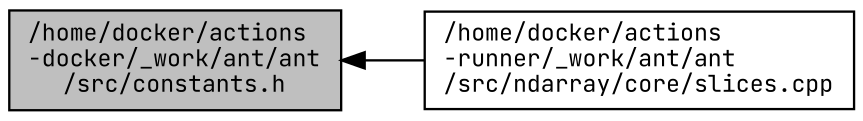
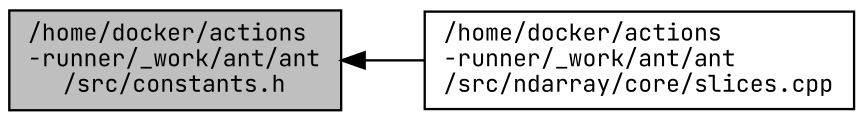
node "/home/docker/actions -docker/_work/ant/ant /src/constants.h": label "/home/docker/actions -docker/_work/ant/ant /src/constants.h" -> "/home/docker/actions -runner/_work/ant/ant /src/constants.h"
